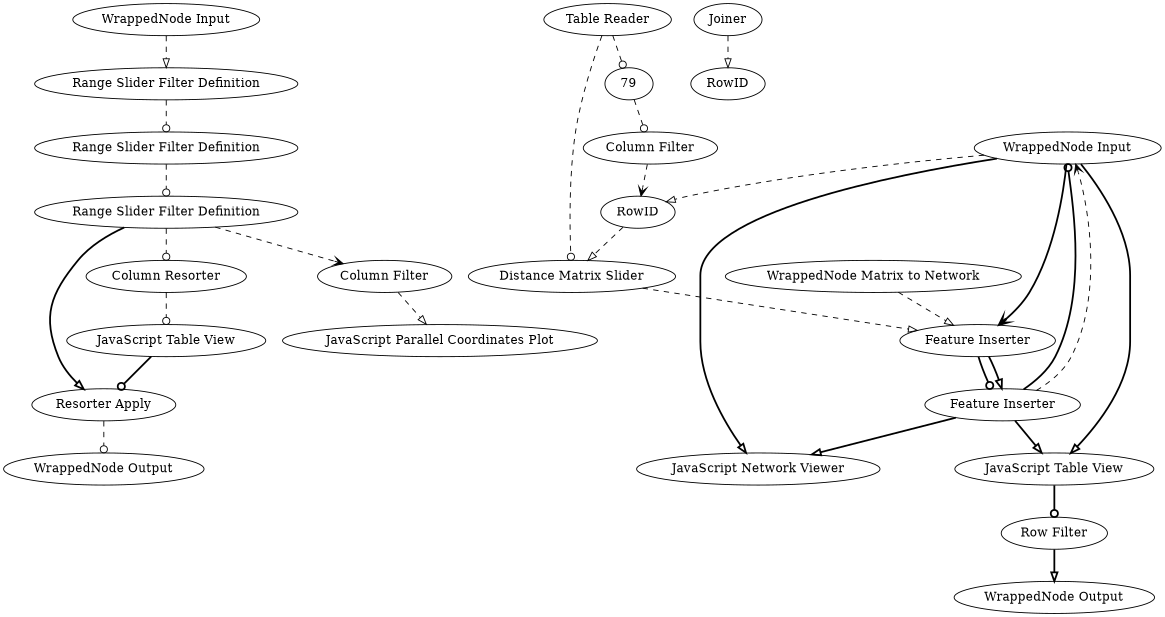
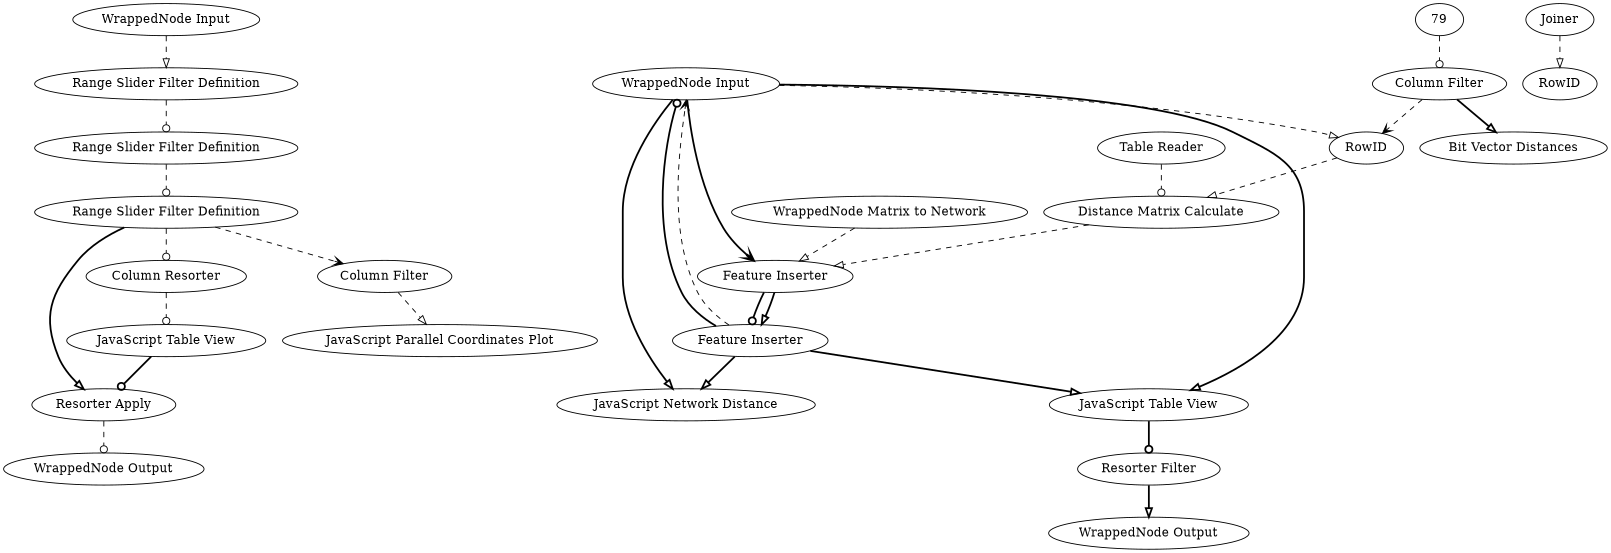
edge "Table Reader" -> "79": removed
node "Bit Vector Distances": added
node "Distance Matrix Slider": label "Distance Matrix Slider" -> "Distance Matrix Calculate"
node "JavaScript Network Viewer": label "JavaScript Network Viewer" -> "JavaScript Network Distance"
node "Row Filter": label "Row Filter" -> "Resorter Filter"
